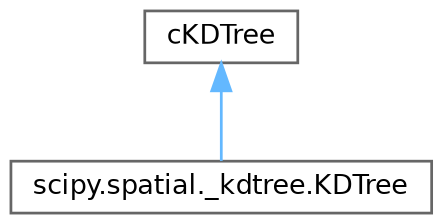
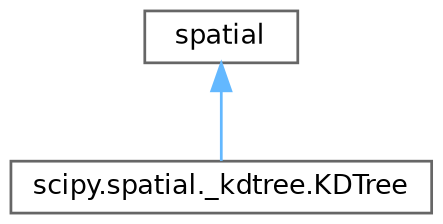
node "cKDTree": label "cKDTree" -> "spatial"
